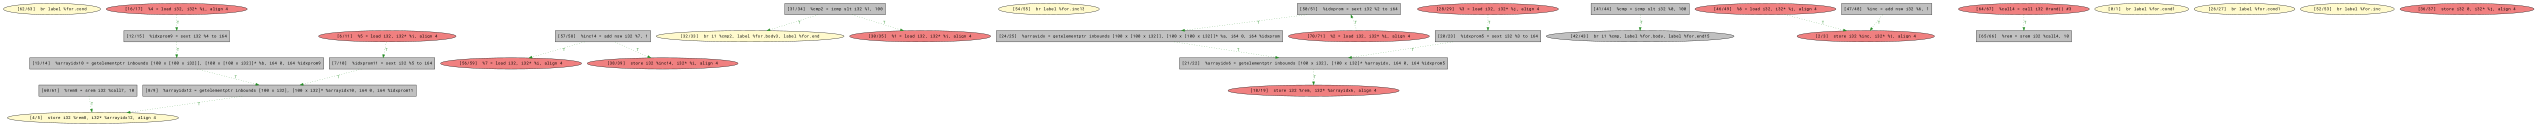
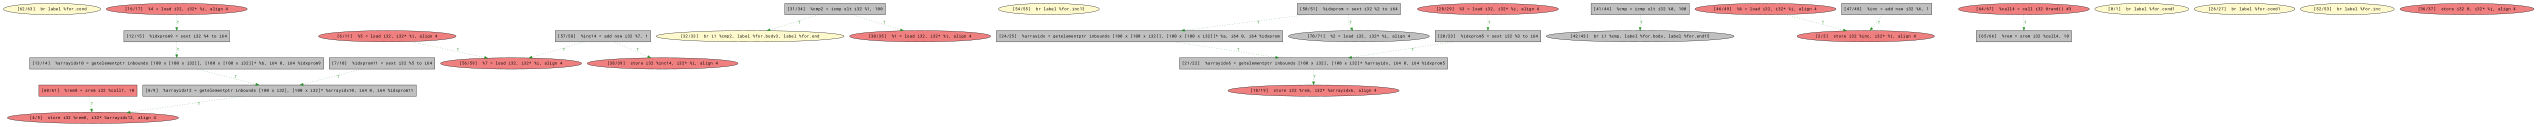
edge "[70/71]  %2 = load i32, i32* %i, align 4" -> "[50/51]  %idxprom = sext i32 %2 to i64": reversed
node "[70/71]  %2 = load i32, i32* %i, align 4": fillcolor lightcoral -> grey
edge "[6/11]  %5 = load i32, i32* %j, align 4" -> "[7/10]  %idxprom11 = sext i32 %5 to i64": now "[6/11]  %5 = load i32, i32* %j, align 4" -> "[56/59]  %7 = load i32, i32* %i, align 4"
node "[60/61]  %rem8 = srem i32 %call7, 10": fillcolor grey -> lightcoral
node "[4/5]  store i32 %rem8, i32* %arrayidx12, align 4": fillcolor lemonchiffon -> lightcoral
